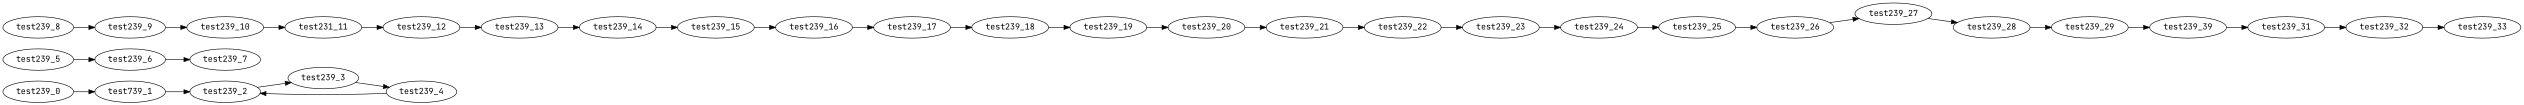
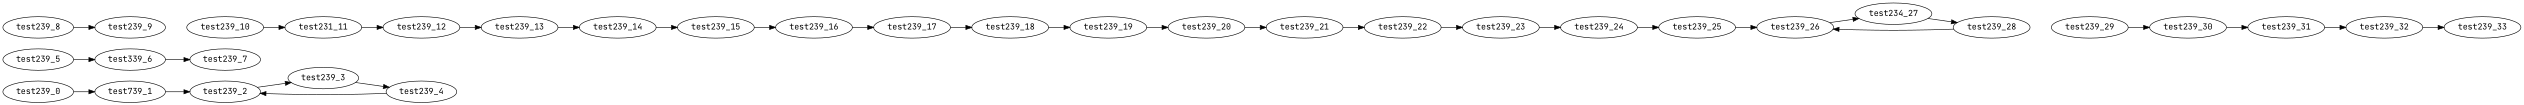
node "test239_27": label "test239_27" -> "test234_27"
edge "test239_9" -> "test239_10": removed
edge "test239_28" -> "test239_29": now "test239_28" -> "test239_26"
node "test239_39": label "test239_39" -> "test239_30"
node "test239_6": label "test239_6" -> "test339_6"
